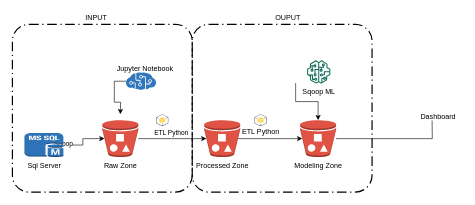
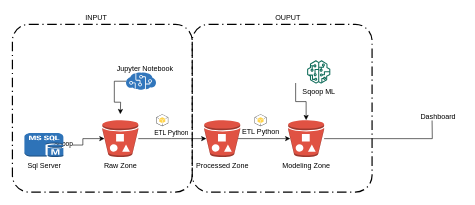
node "Modeling Zone": moved (318, 139) -> (306, 139)
